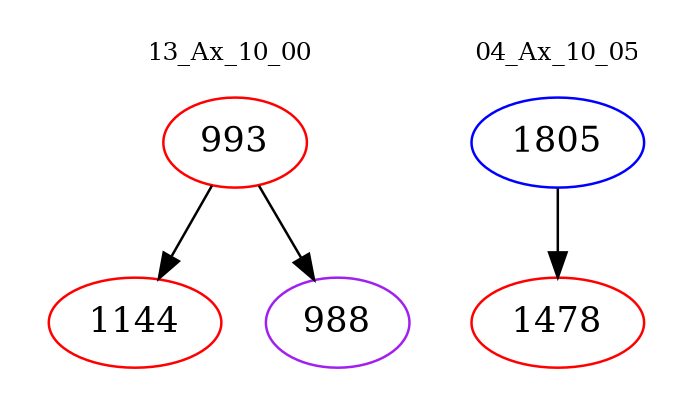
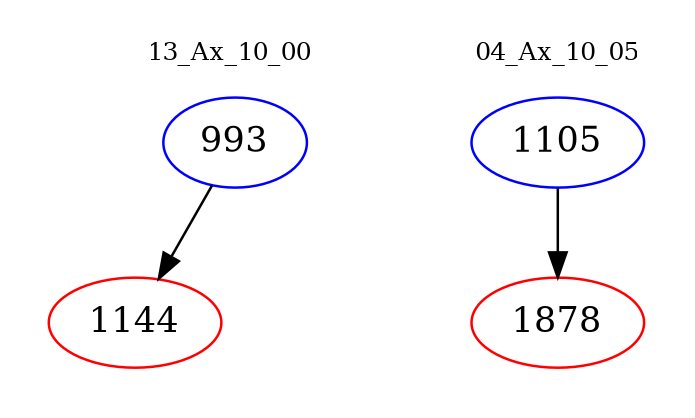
node "993": color red -> blue
node "1805": label "1805" -> "1105"
node "988": removed
node "1478": label "1478" -> "1878"
